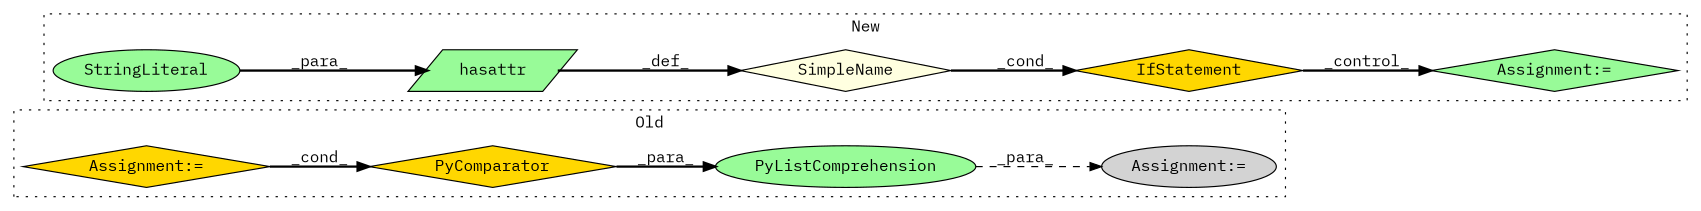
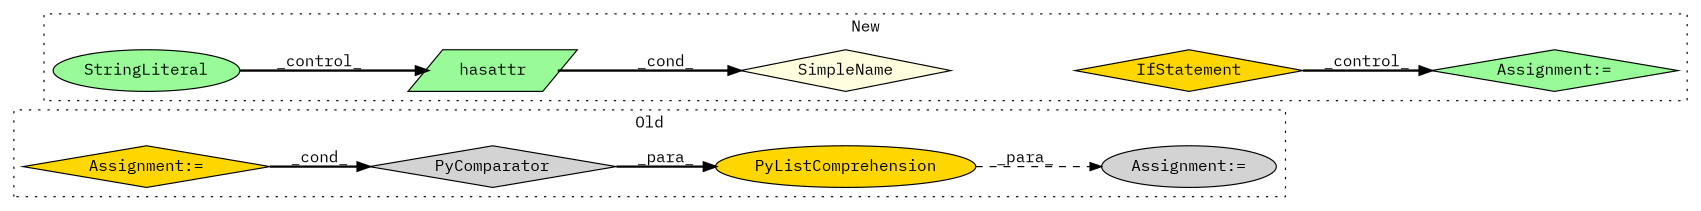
edge "StringLiteral" -> "hasattr": label "_para_" -> "_control_"
edge "hasattr" -> "SimpleName": label "_def_" -> "_cond_"
edge "SimpleName" -> "IfStatement": removed, label "_cond_"
node "PyComparator": fillcolor gold -> lightgrey
node "PyListComprehension": fillcolor palegreen -> gold
